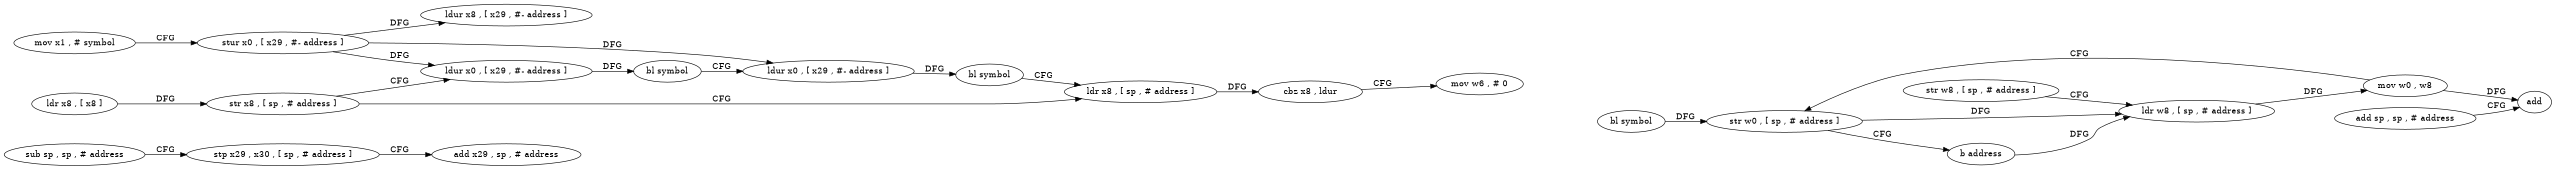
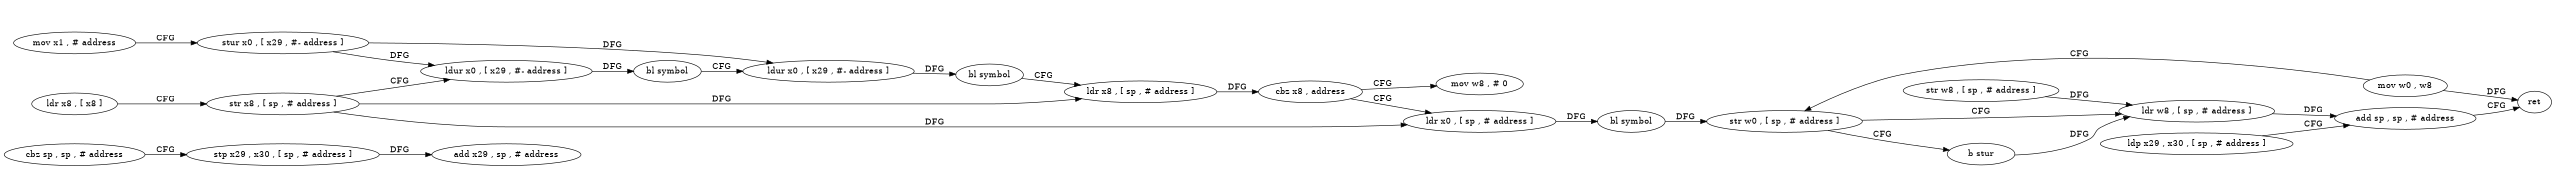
node "ldur x8 , [ x29 , #- address ]": removed
node "mov x1 , # symbol": label "mov x1 , # symbol" -> "mov x1 , # address"
node "mov w6 , # 0": label "mov w6 , # 0" -> "mov w8 , # 0"
node "cbz x8 , ldur": label "cbz x8 , ldur" -> "cbz x8 , address"
edge "str w8 , [ sp , # address ]" -> "ldr w8 , [ sp , # address ]": label "CFG" -> "DFG"
edge "ldr w8 , [ sp , # address ]" -> "mov w0 , w8": now "ldr w8 , [ sp , # address ]" -> "add sp , sp , # address"
edge "ldr x8 , [ x8 ]" -> "str x8 , [ sp , # address ]": label "DFG" -> "CFG"
edge "str x8 , [ sp , # address ]" -> "ldr x8 , [ sp , # address ]": label "CFG" -> "DFG"
node "add": label "add" -> "ret"
edge "str w0 , [ sp , # address ]" -> "ldr w8 , [ sp , # address ]": label "DFG" -> "CFG"
node "ldr x0 , [ sp , # address ]": added
node "ldp x29 , x30 , [ sp , # address ]": added
edge "stp x29 , x30 , [ sp , # address ]" -> "add x29 , sp , # address": label "CFG" -> "DFG"
node "b address": label "b address" -> "b stur"
node "sub sp , sp , # address": label "sub sp , sp , # address" -> "cbz sp , sp , # address"
